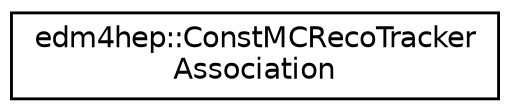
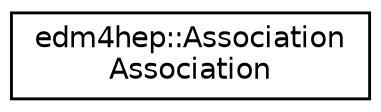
node "edm4hep::ConstMCRecoTracker Association": label "edm4hep::ConstMCRecoTracker Association" -> "edm4hep::Association Association"
